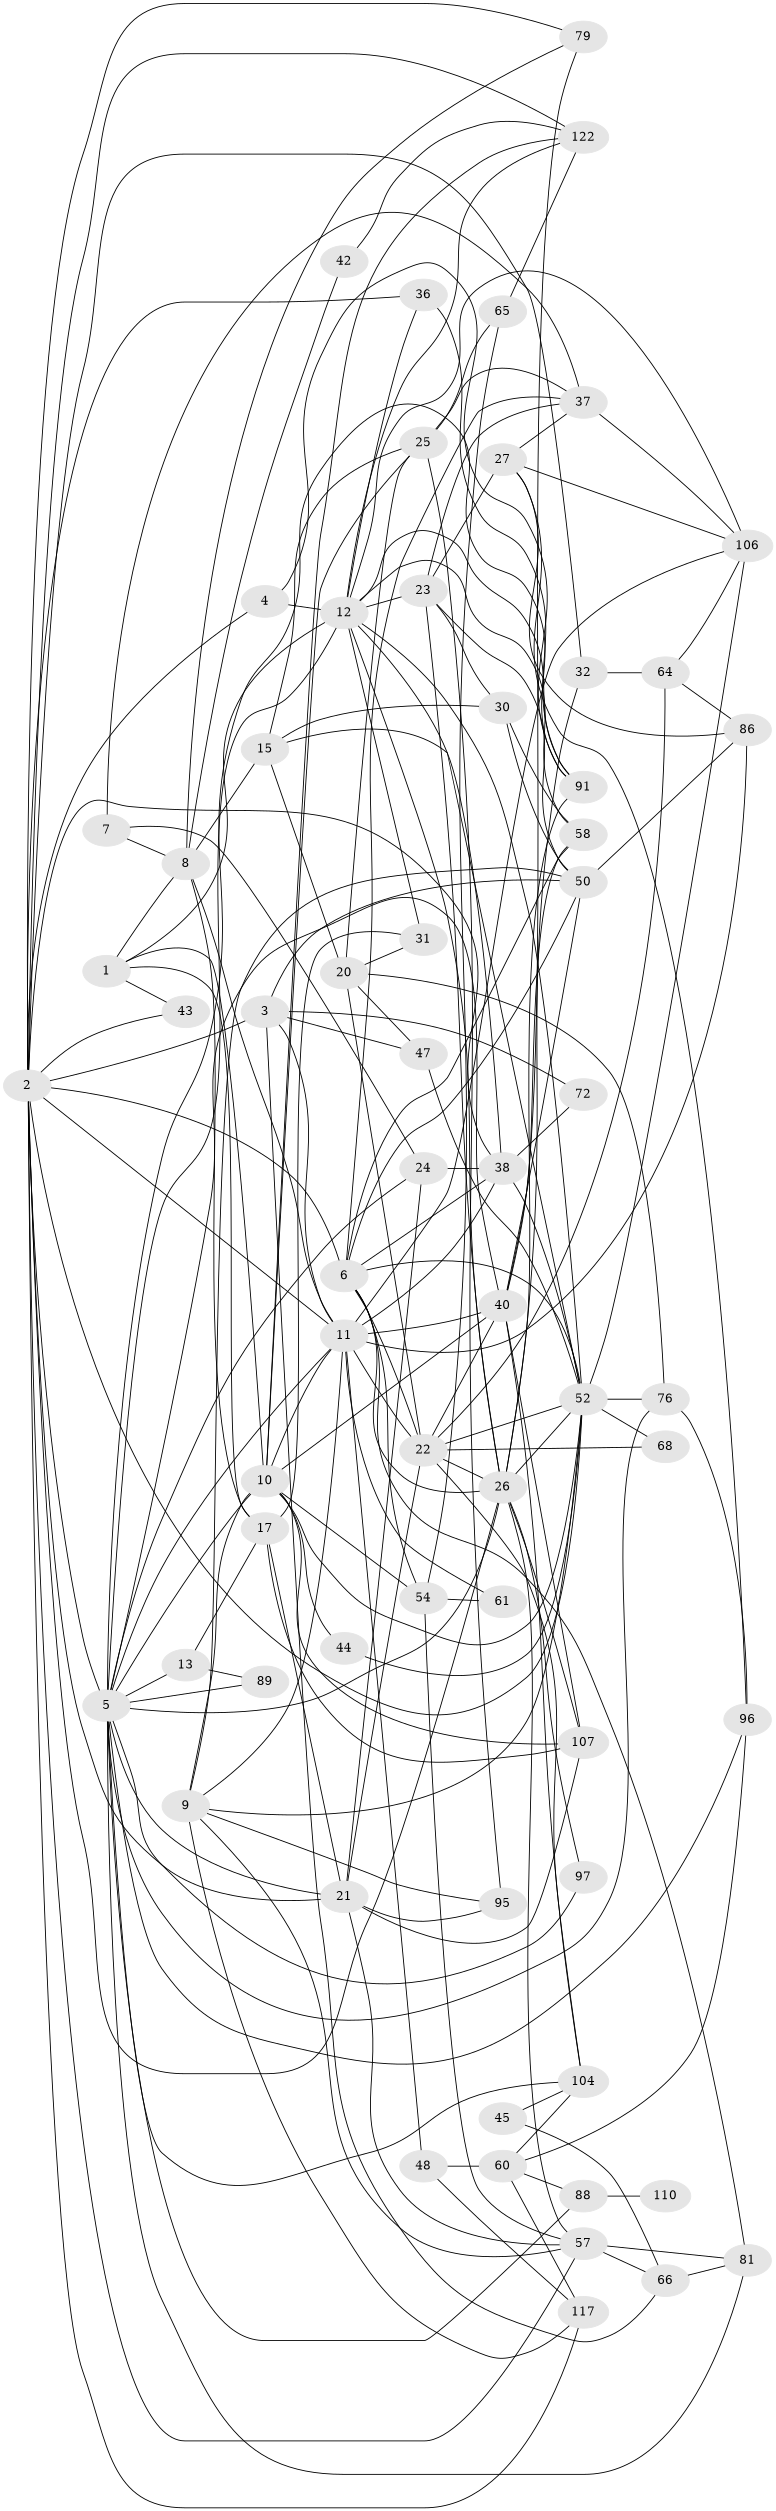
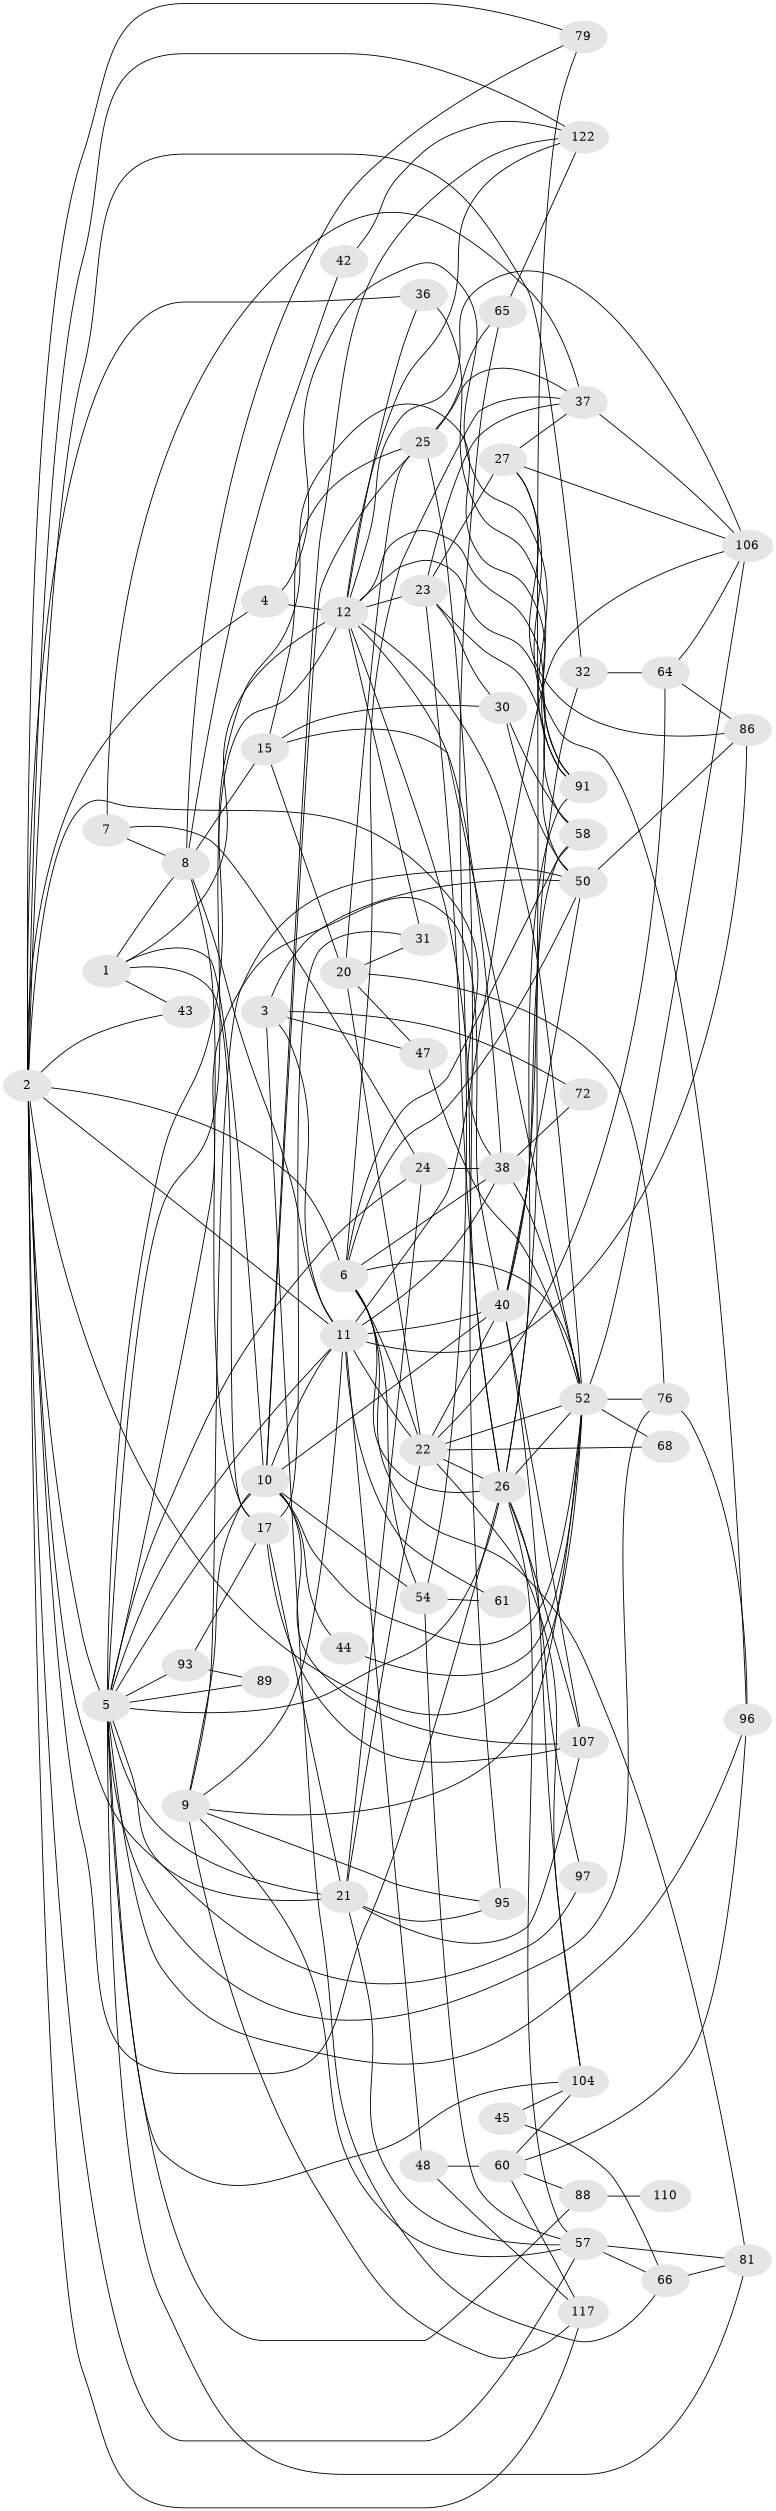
edge "3" -- "2": removed
node "13": label "13" -> "93"
